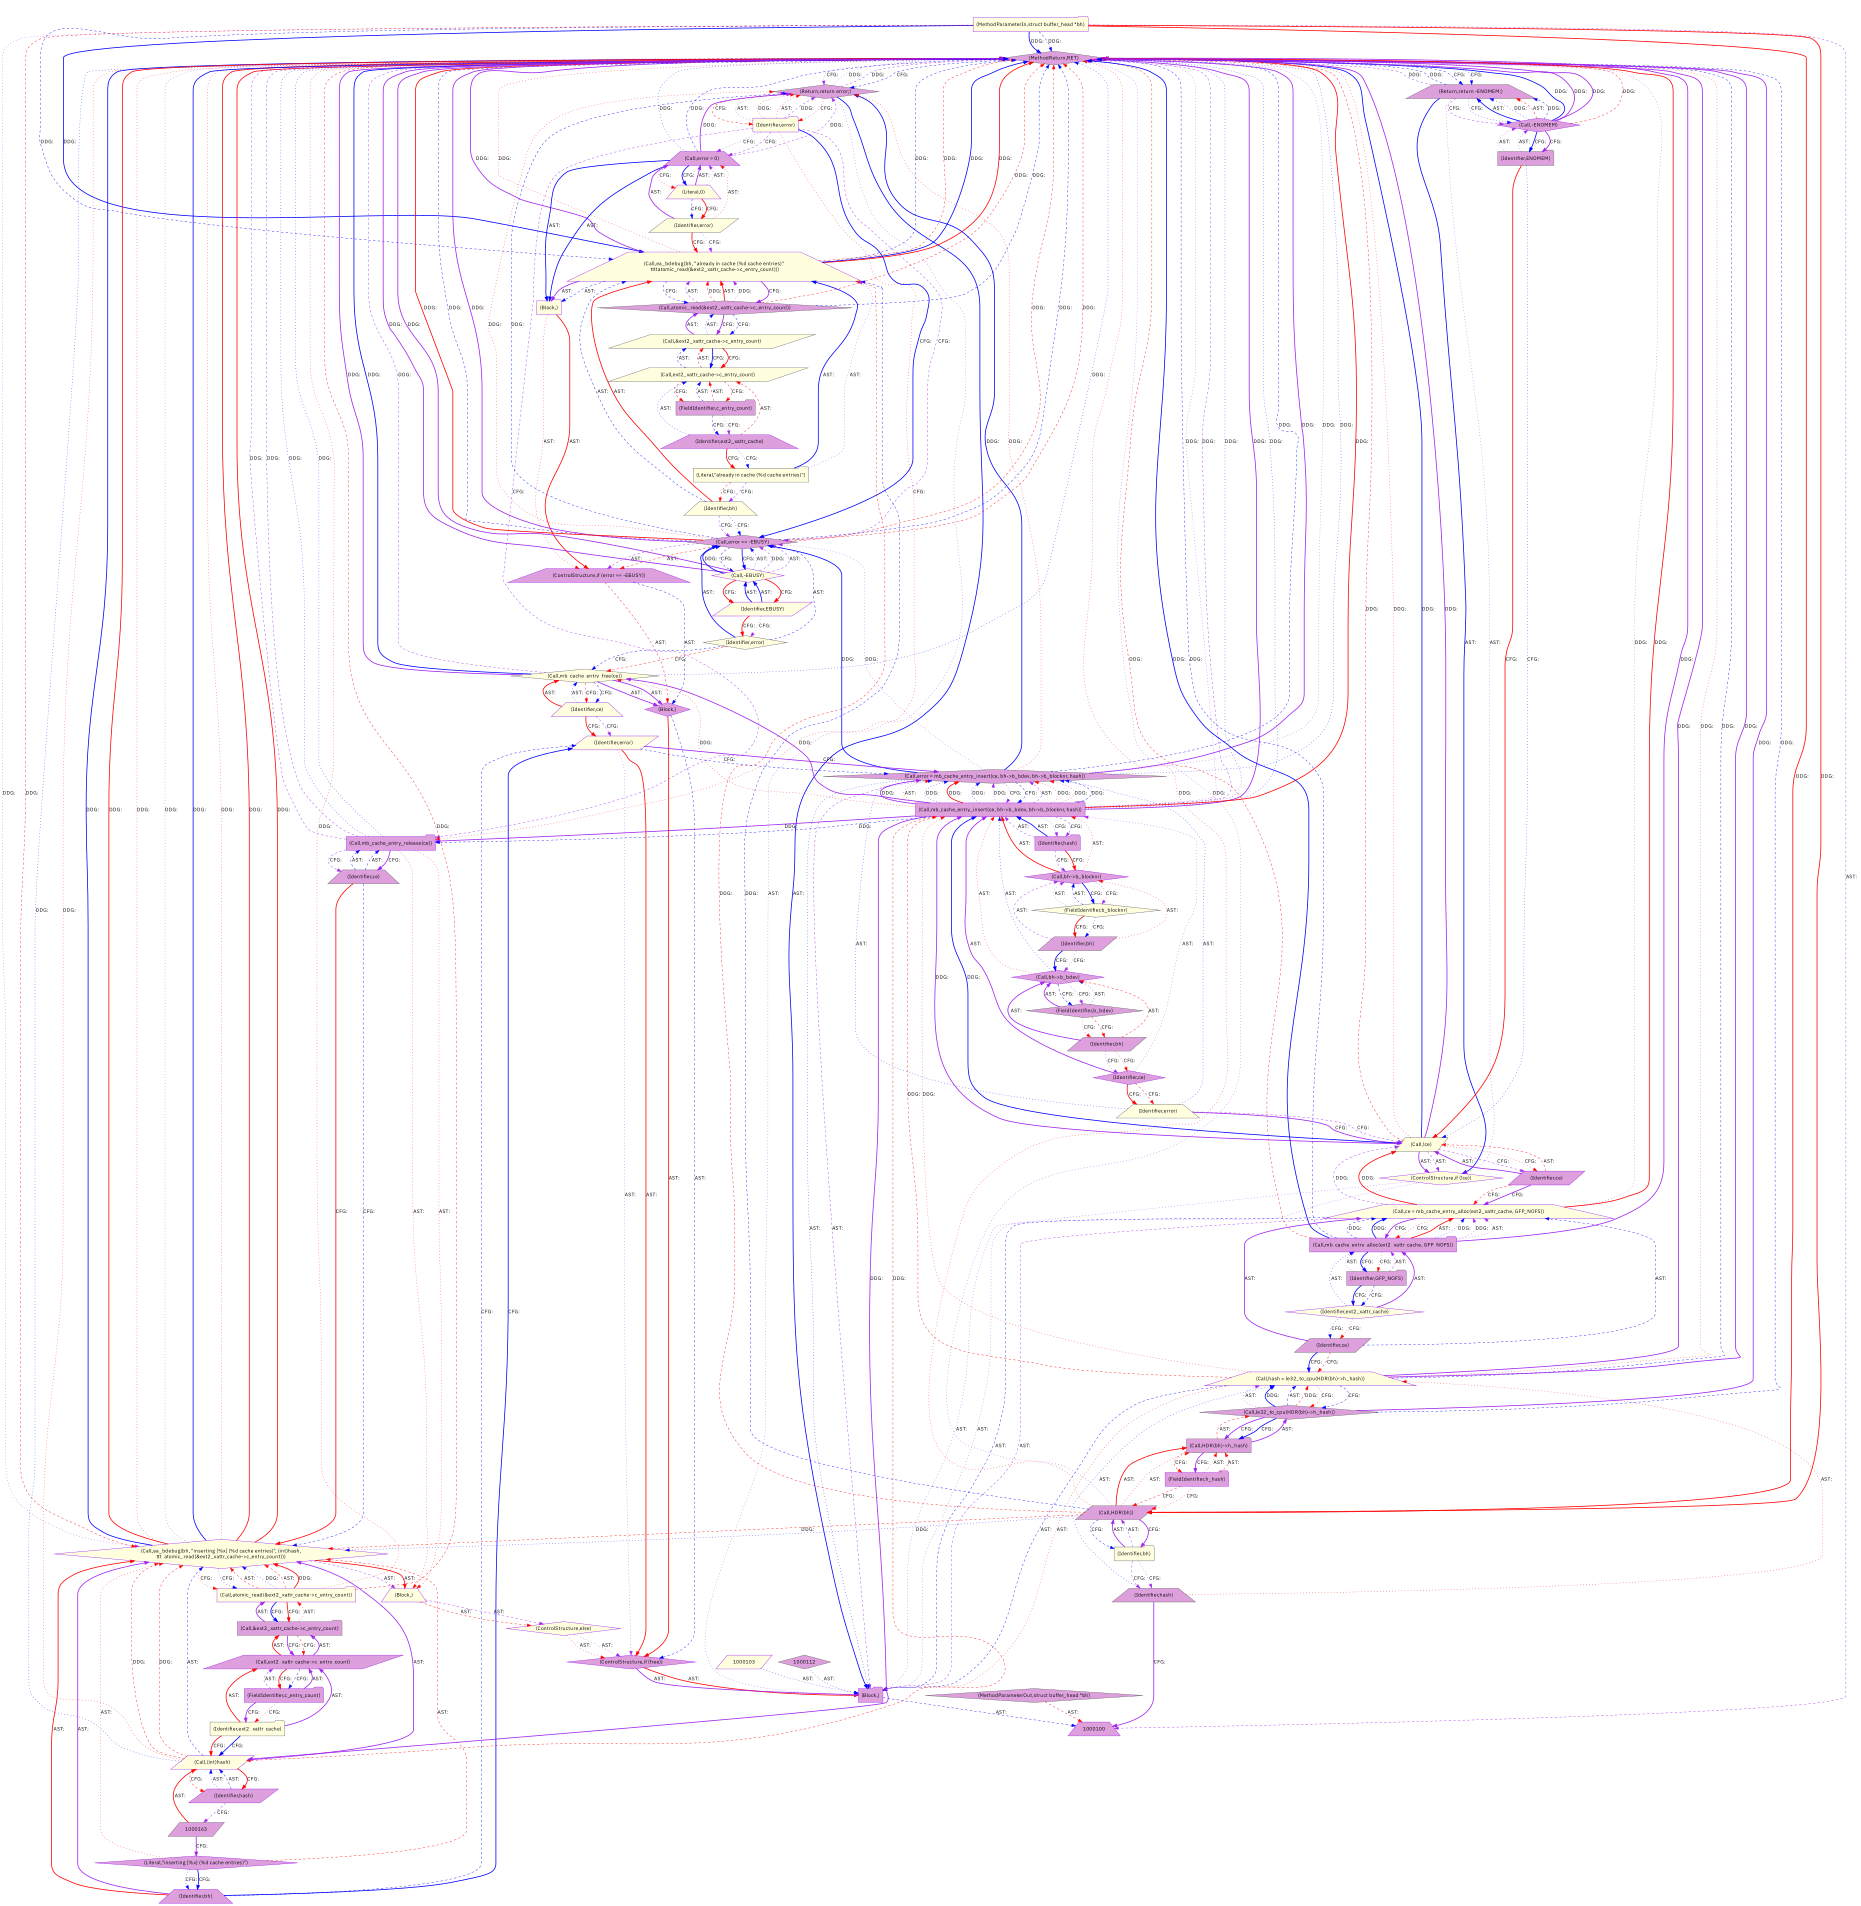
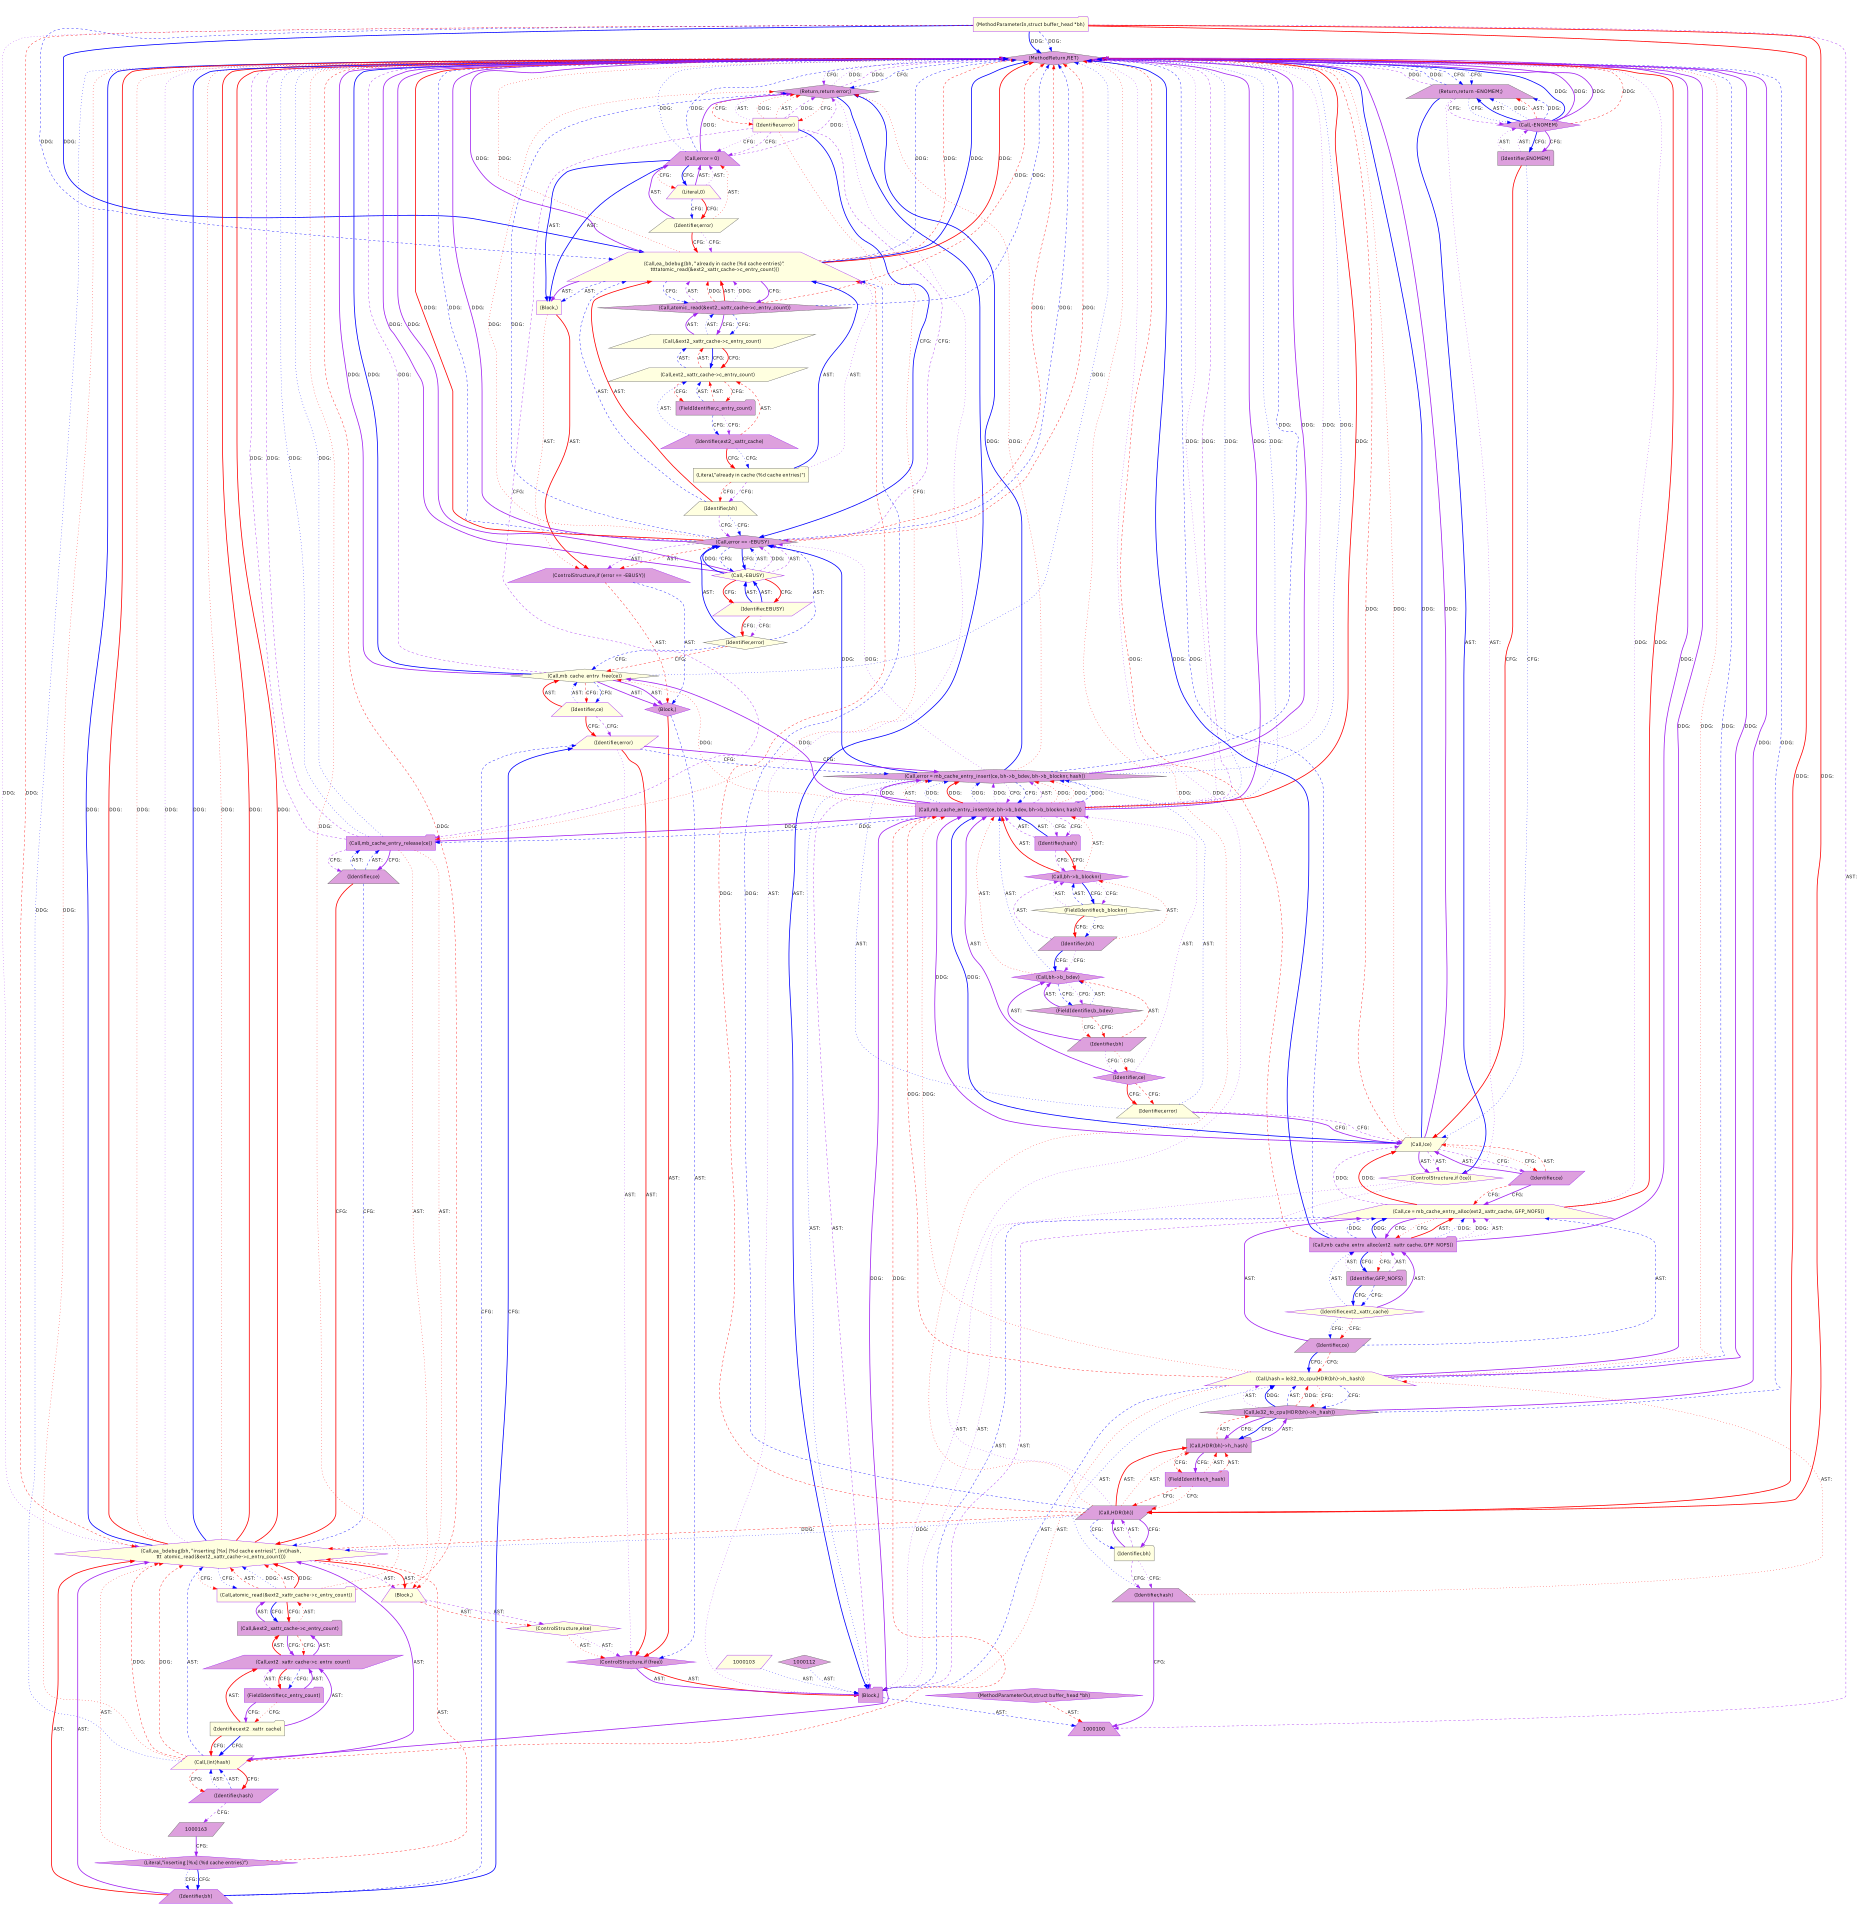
node "(MethodParameterOut,struct buffer_head *bh)": color gray40 -> purple
edge "1000163" -> "(Call,(int)hash)": removed, label "AST:"
